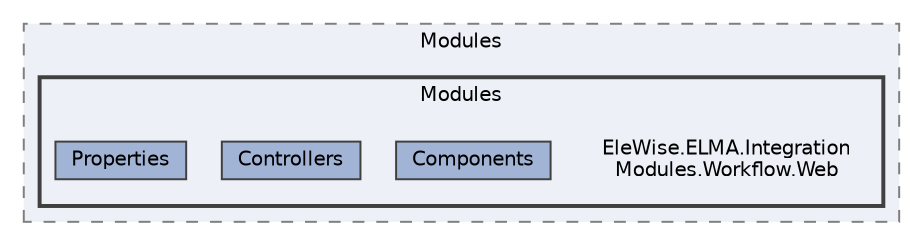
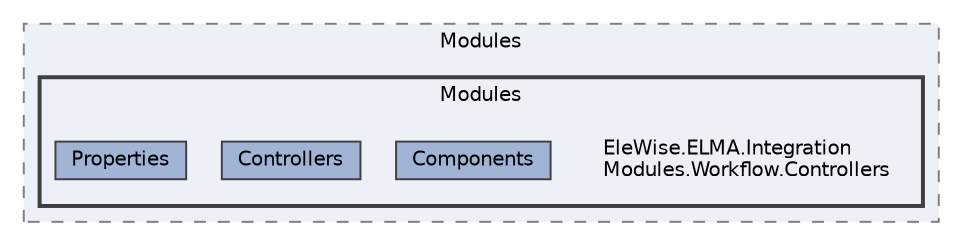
node "EleWise.ELMA.Integration Modules.Workflow.Web": label "EleWise.ELMA.Integration Modules.Workflow.Web" -> "EleWise.ELMA.Integration Modules.Workflow.Controllers"
